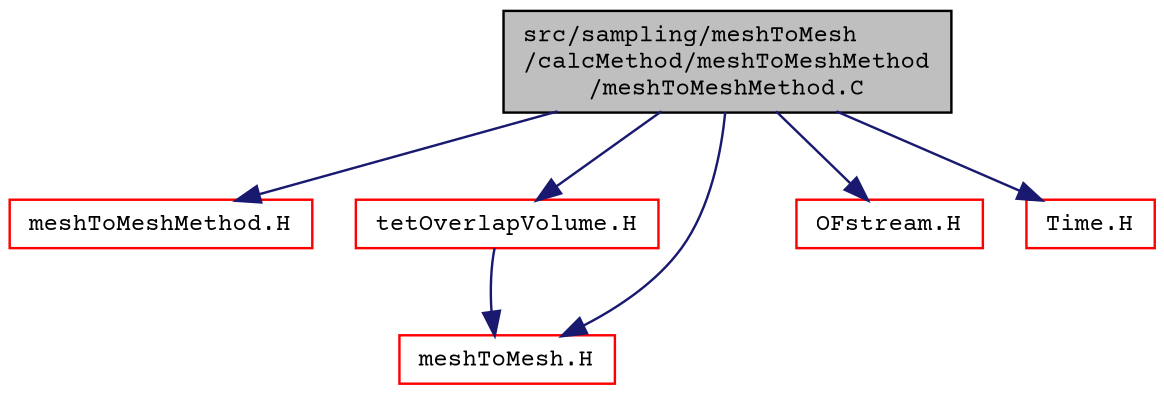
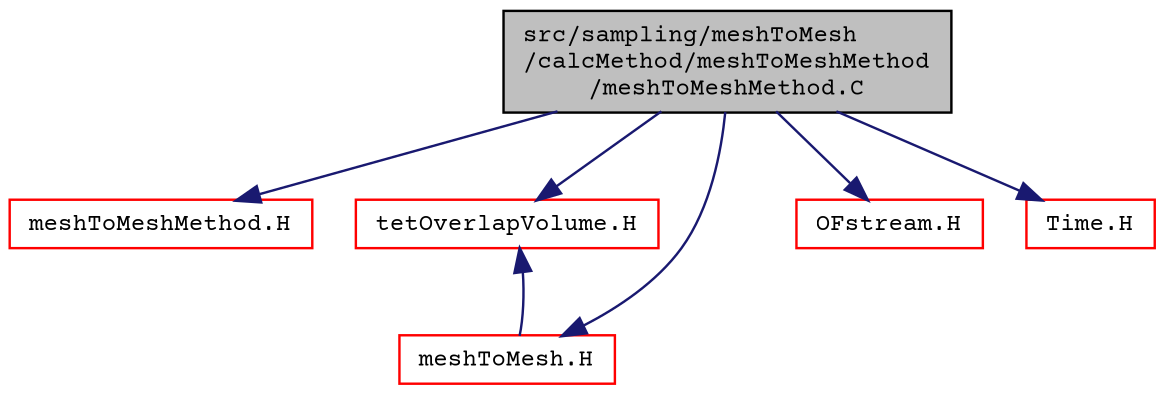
edge "tetOverlapVolume.H" -> "meshToMesh.H": reversed
